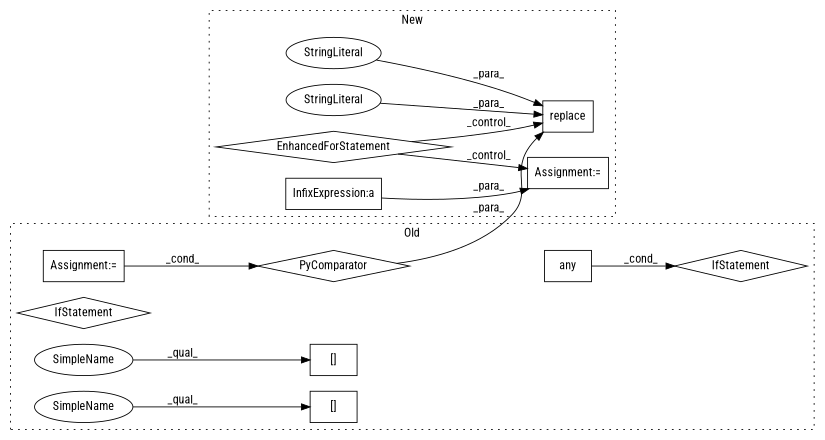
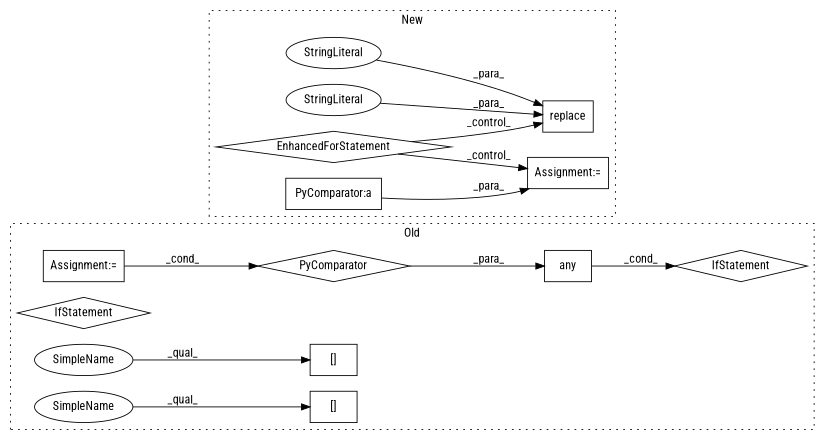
node "InfixExpression:a": label "InfixExpression:a" -> "PyComparator:a"
edge "PyComparator" -> "replace": now "PyComparator" -> "any"
